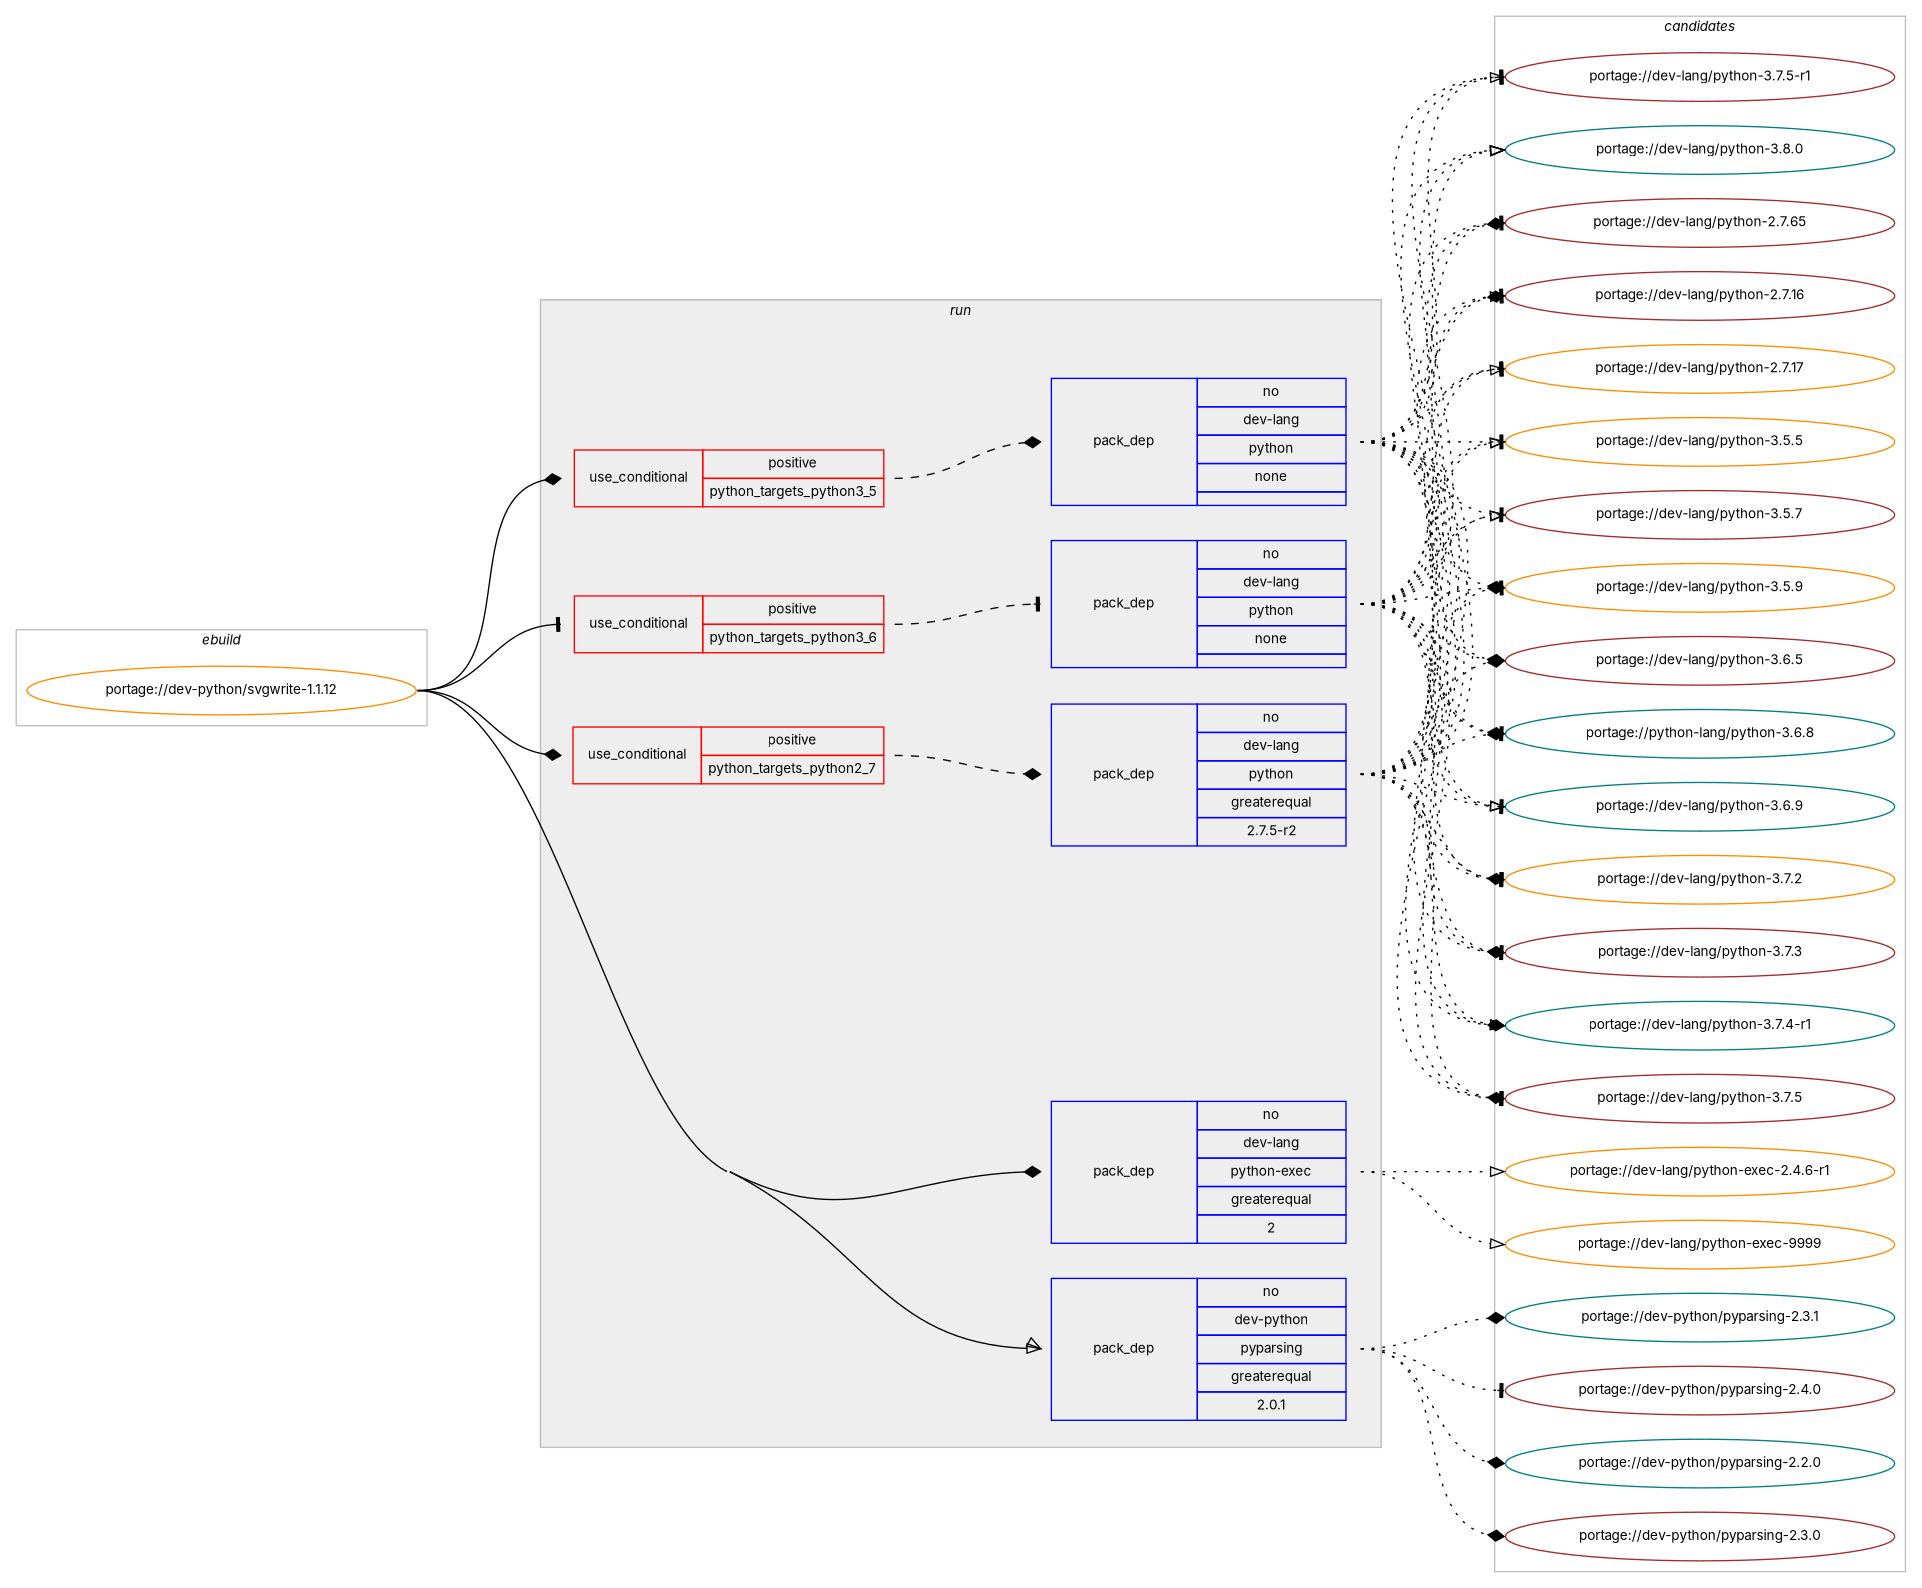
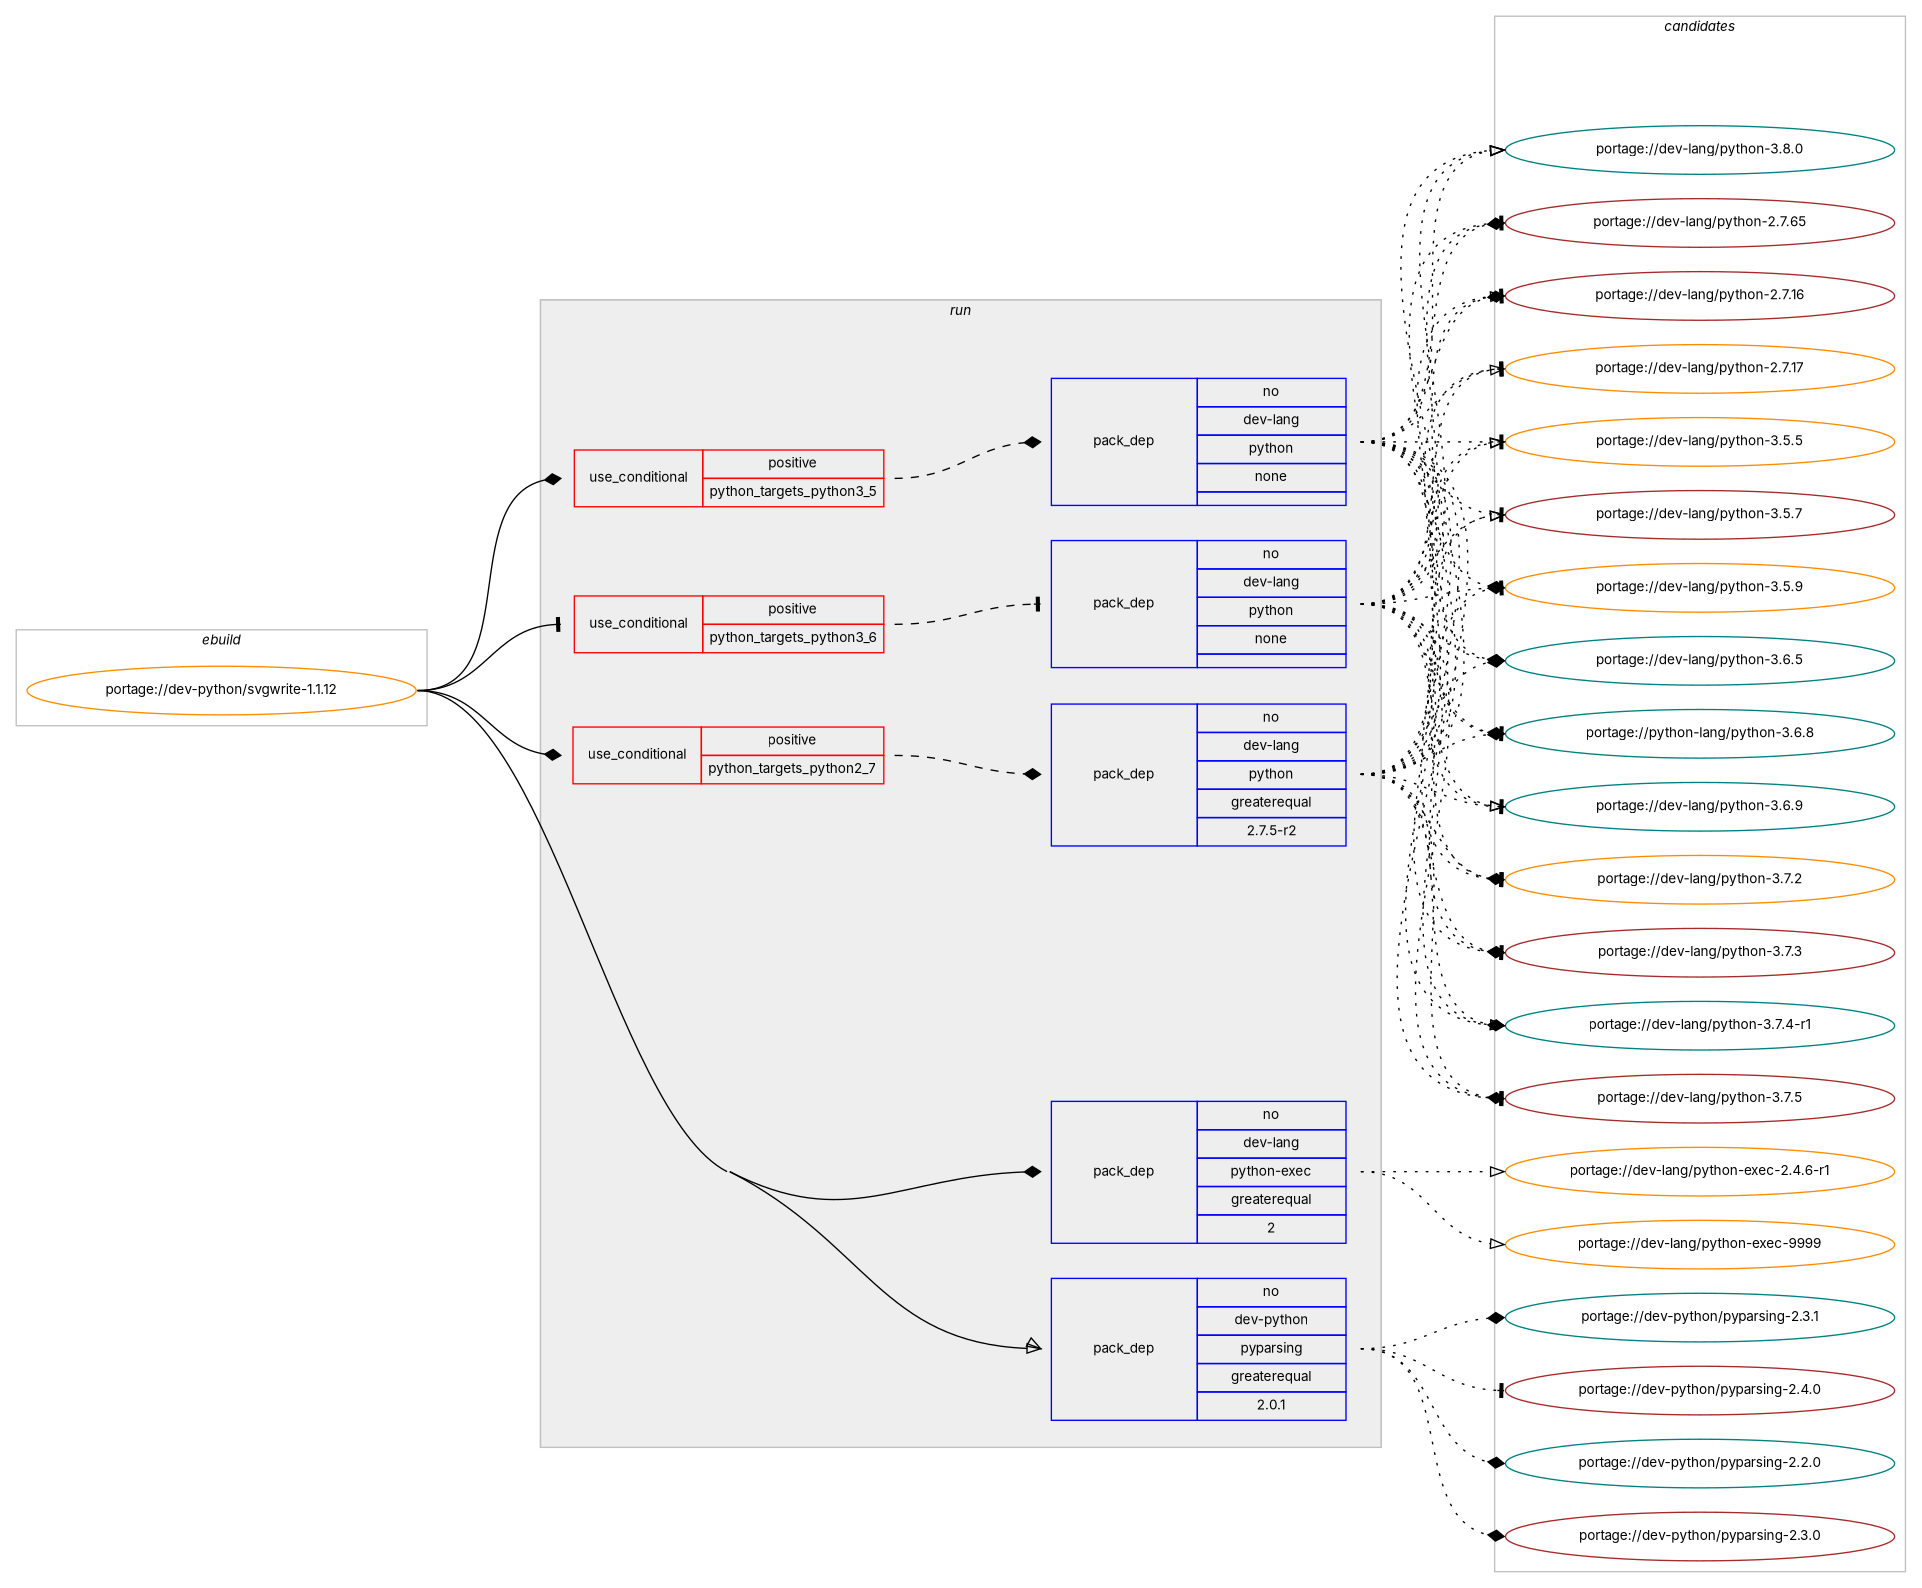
node "portage://dev-lang/python-3.7.5-r1": removed
node "portage://dev-lang/python-3.6.5": color brown -> teal
